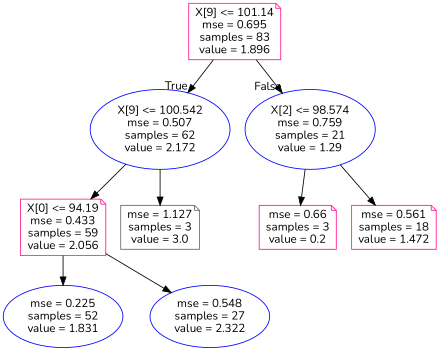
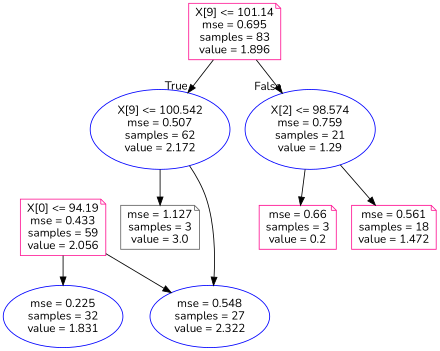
edge "X[9] <= 100.542 mse = 0.507 samples = 62 value = 2.172" -> "X[0] <= 94.19 mse = 0.433 samples = 59 value = 2.056": now "X[9] <= 100.542 mse = 0.507 samples = 62 value = 2.172" -> "mse = 0.548 samples = 27 value = 2.322"
node "mse = 0.225 samples = 52 value = 1.831": label "mse = 0.225 samples = 52 value = 1.831" -> "mse = 0.225 samples = 32 value = 1.831"
